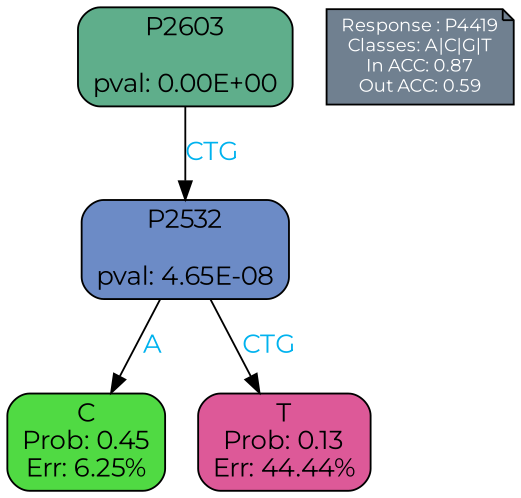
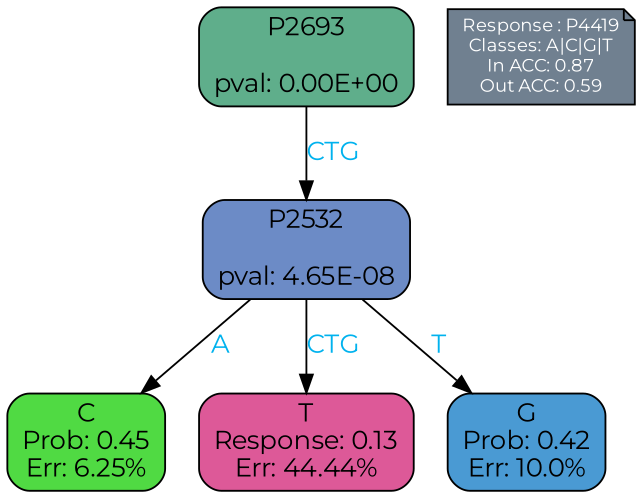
node "P2603 pval: 0.00E+00": label "P2603 pval: 0.00E+00" -> "P2693 pval: 0.00E+00"
node "T Prob: 0.13 Err: 44.44%": label "T Prob: 0.13 Err: 44.44%" -> "T Response: 0.13 Err: 44.44%"
node "G Prob: 0.42 Err: 10.0%": added
